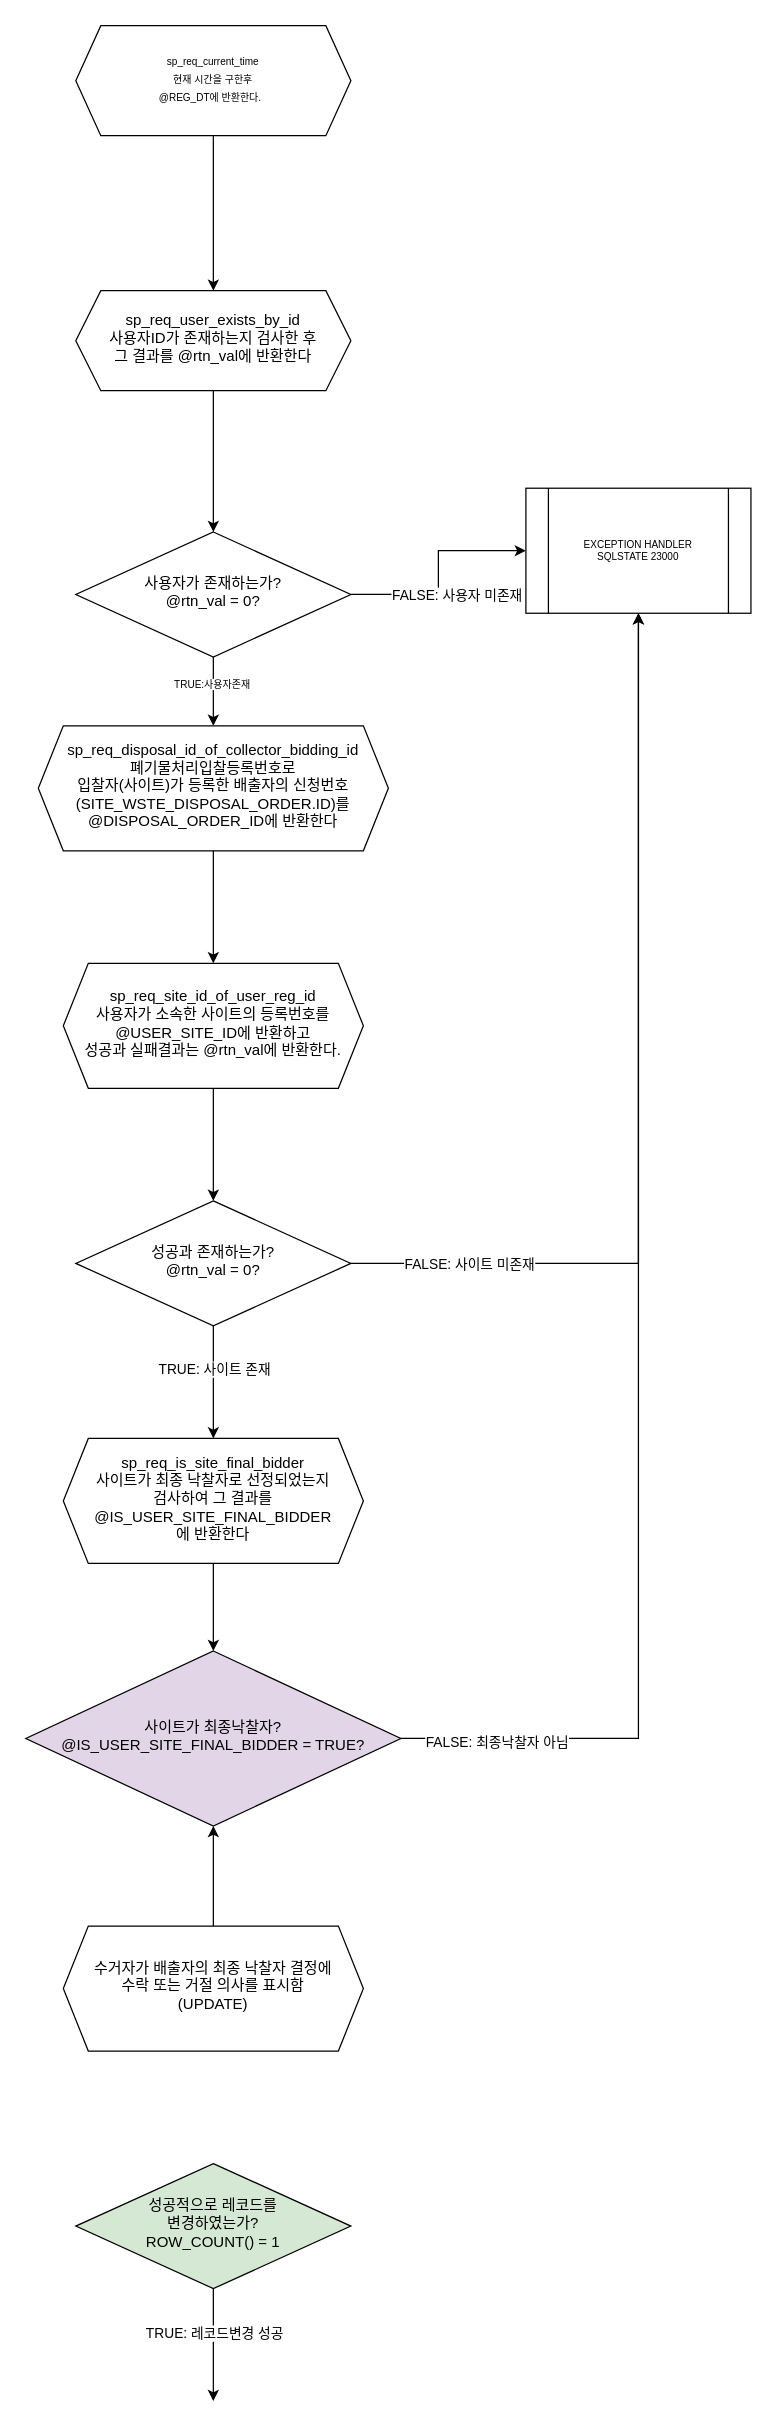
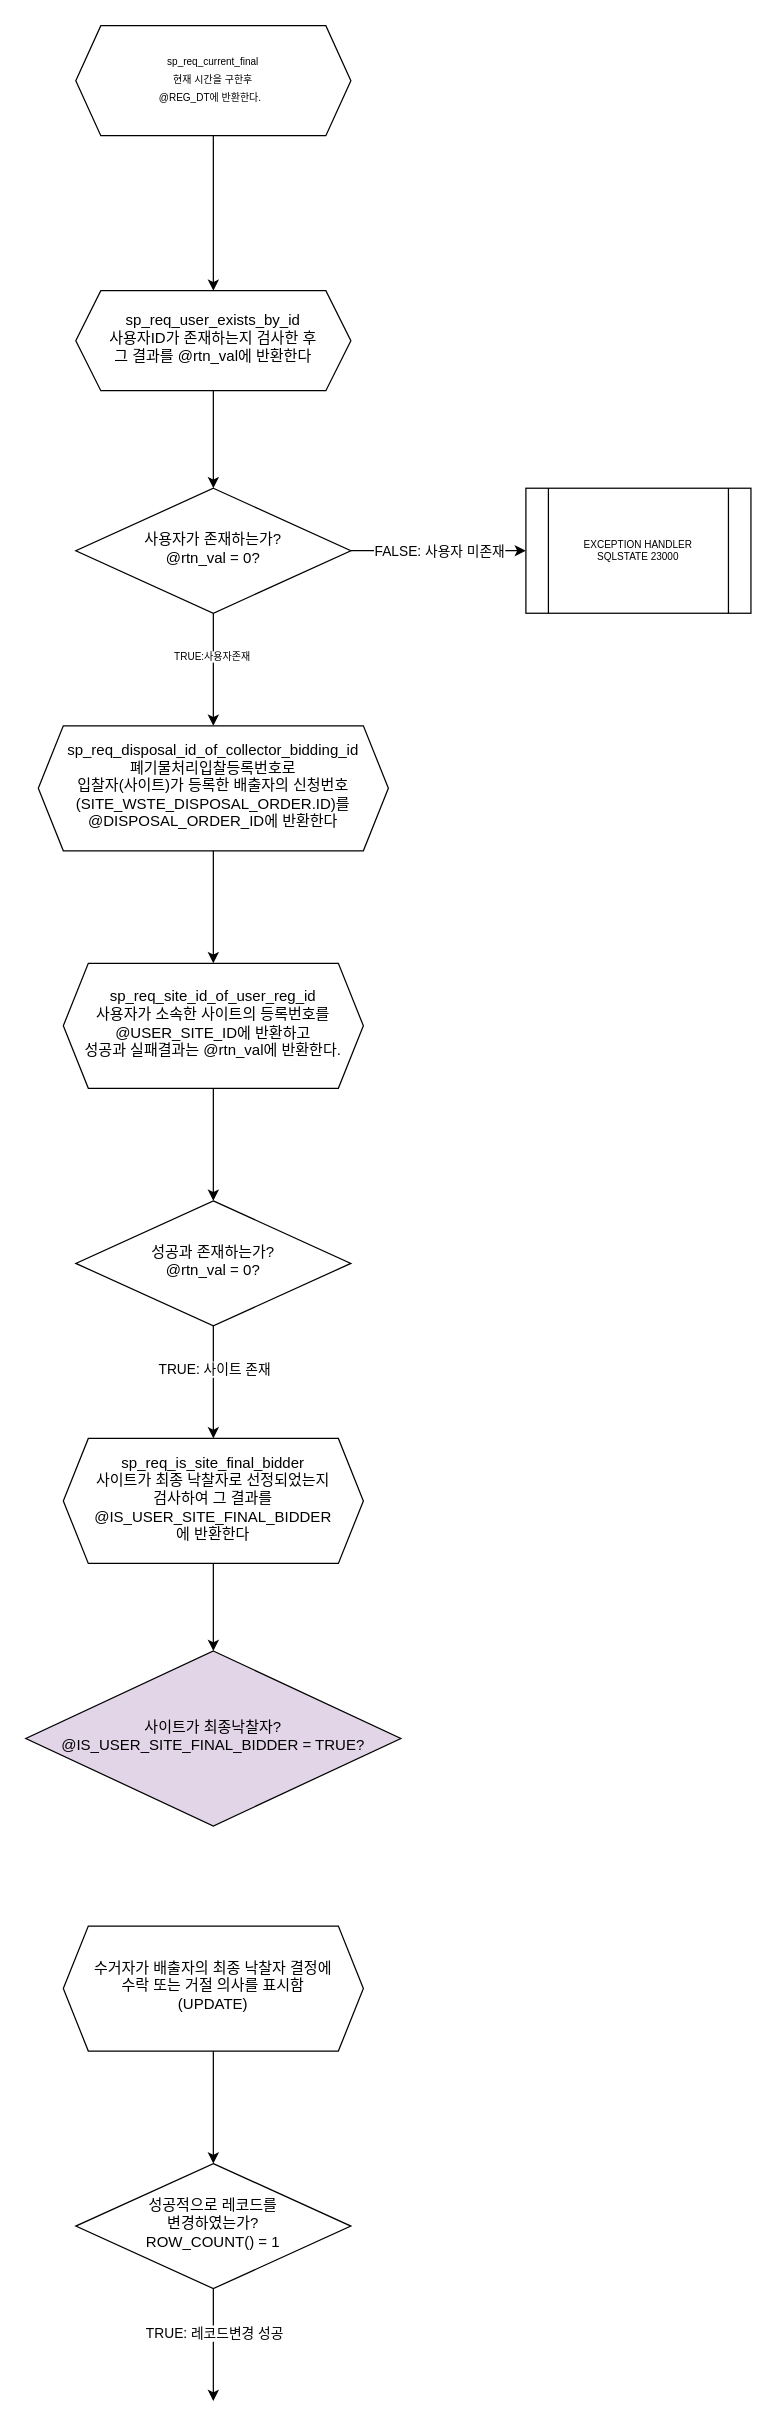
node "sp_req_current_time 현재 시간을 구한후 @REG_DT에 반환한다.": label "sp_req_current_time 현재 시간을 구한후 @REG_DT에 반환한다." -> "sp_req_current_final 현재 시간을 구한후 @REG_DT에 반환한다."
node "사용자가 존재하는가? @rtn_val = 0?": moved (213, 594) -> (213, 551)
edge "성공과 존재하는가? @rtn_val = 0?" -> "EXCEPTION HANDLER SQLSTATE 23000": removed, label "FALSE: 사이트 미존재"
edge "사이트가 최종낙찰자? @IS_USER_SITE_FINAL_BIDDER = TRUE?" -> "EXCEPTION HANDLER SQLSTATE 23000": removed, label "FALSE: 최종낙찰자 아님"
edge "수거자가 배출자의 최종 낙찰자 결정에 수락 또는 거절 의사를 표시함 (UPDATE)" -> "사이트가 최종낙찰자? @IS_USER_SITE_FINAL_BIDDER = TRUE?": now "수거자가 배출자의 최종 낙찰자 결정에 수락 또는 거절 의사를 표시함 (UPDATE)" -> "성공적으로 레코드를 변경하였는가? ROW_COUNT() = 1"
node "성공적으로 레코드를 변경하였는가? ROW_COUNT() = 1": fillcolor #d5e8d4 -> #ffffff
